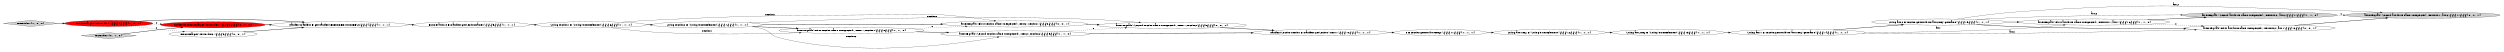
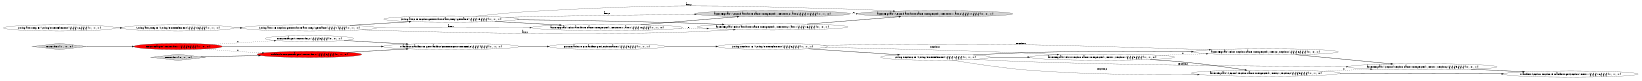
node "e = section.getAttributeKeys()@@@11@@@['1', '1', '1']": removed
